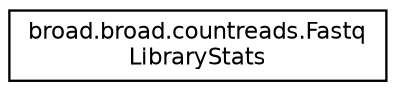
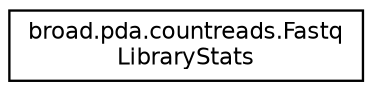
node "broad.broad.countreads.Fastq LibraryStats": label "broad.broad.countreads.Fastq LibraryStats" -> "broad.pda.countreads.Fastq LibraryStats"
